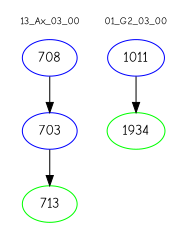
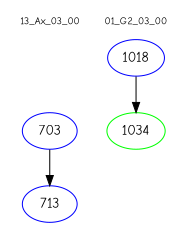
node "708": removed
node "1011": label "1011" -> "1018"
node "1934": label "1934" -> "1034"
node "713": color green -> blue
